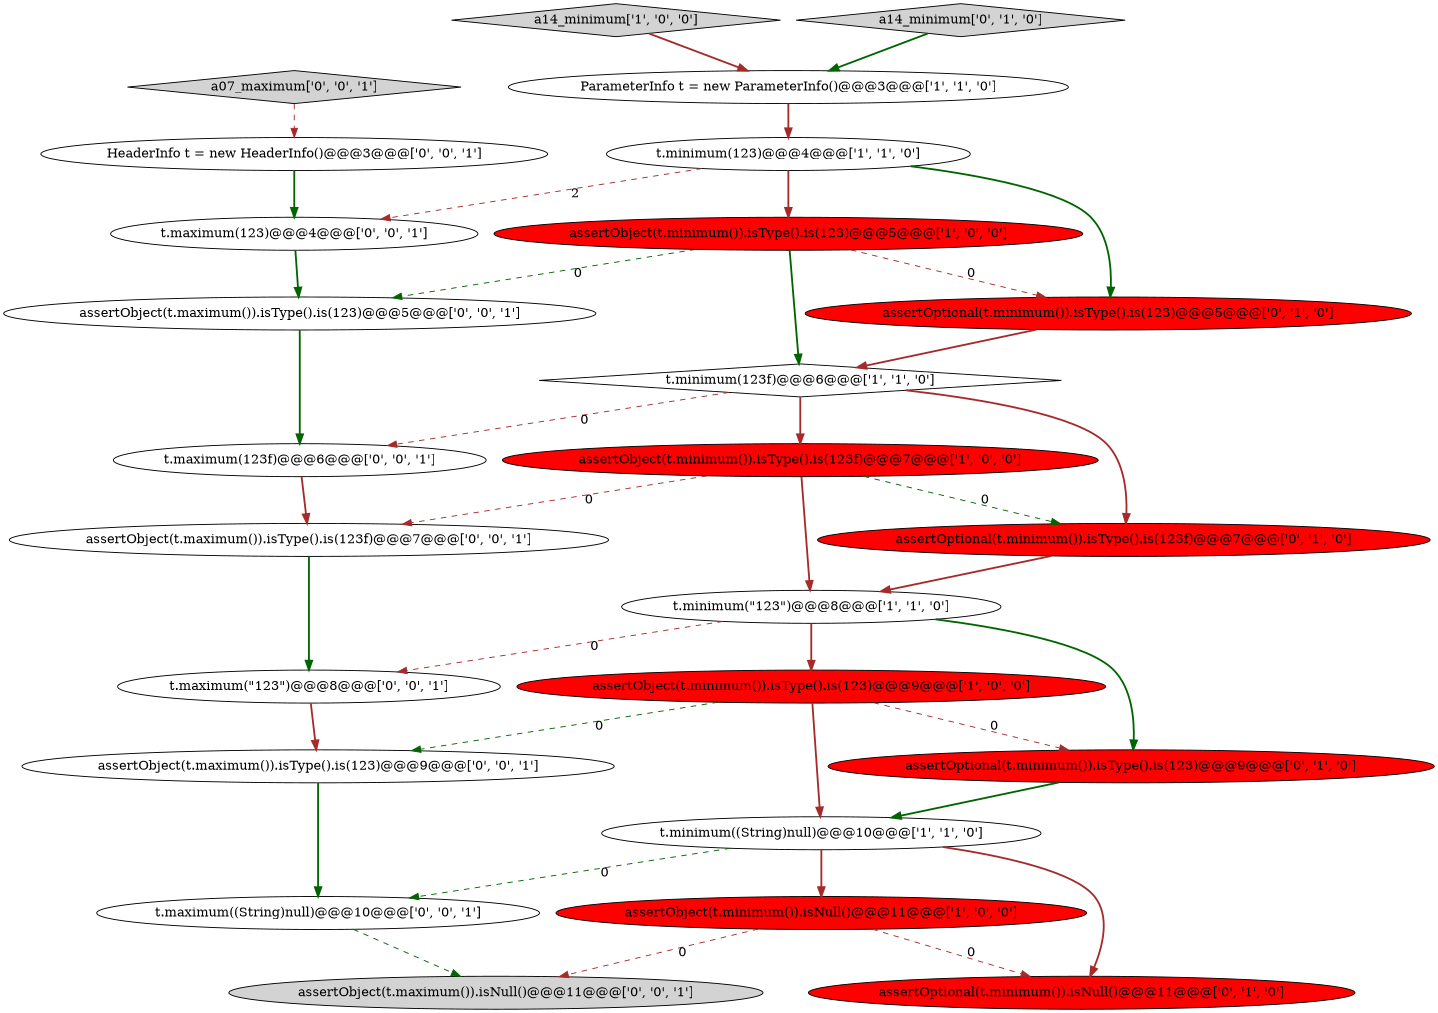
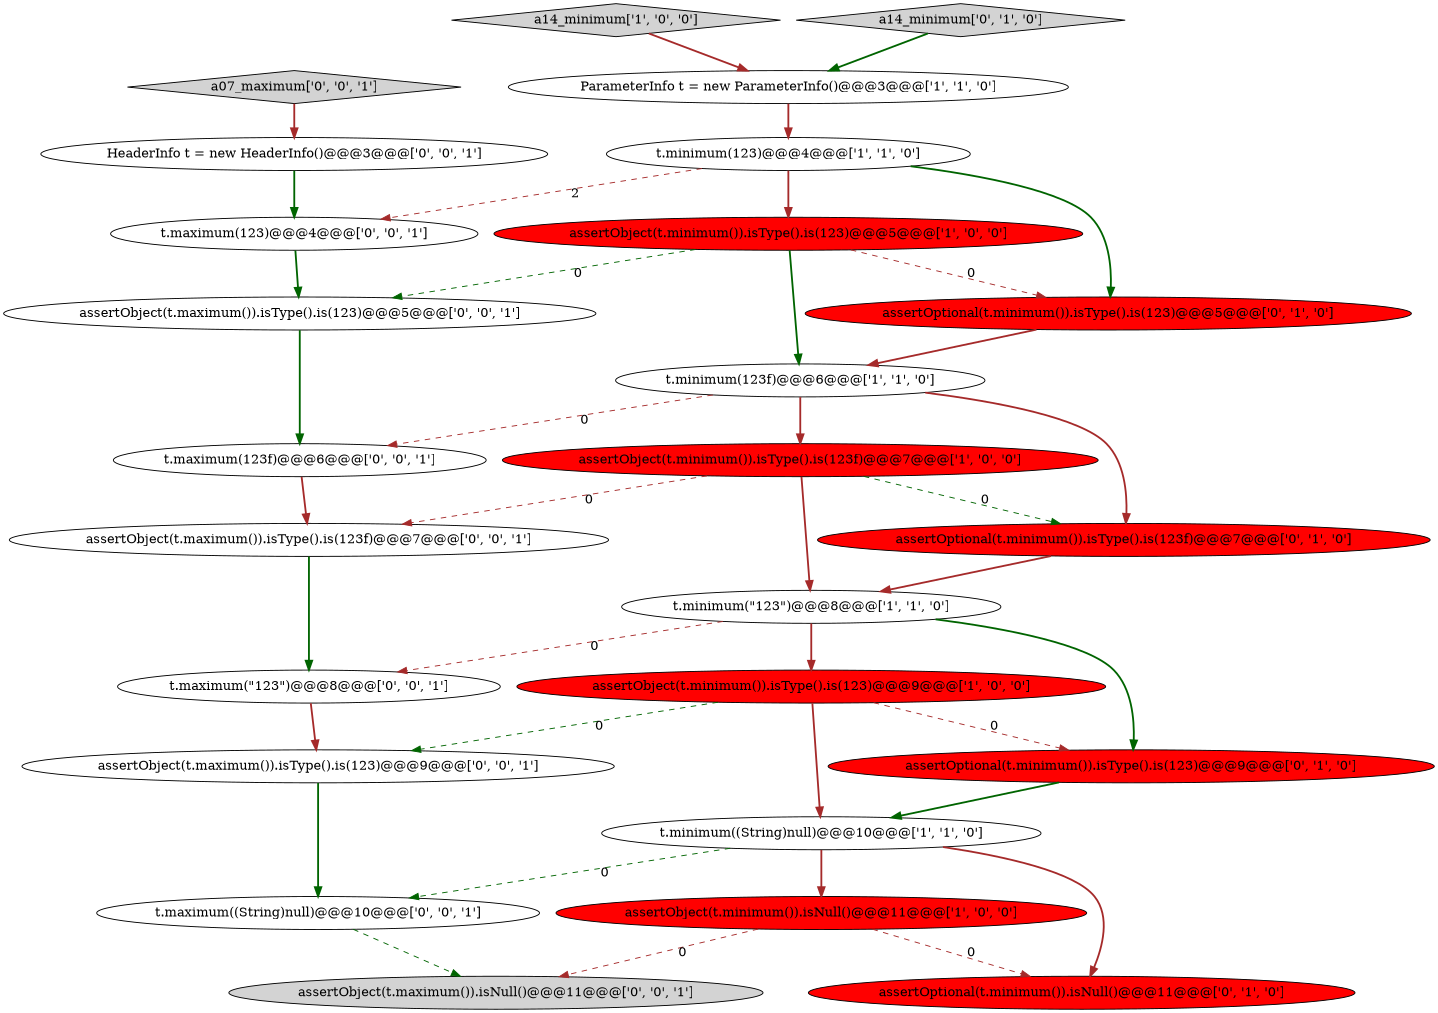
edge "a07_maximum['0', '0', '1']" -> "HeaderInfo t = new HeaderInfo()@@@3@@@['0', '0', '1']": style dashed -> bold
node "t.minimum(123f)@@@6@@@['1', '1', '0']": shape diamond -> ellipse
